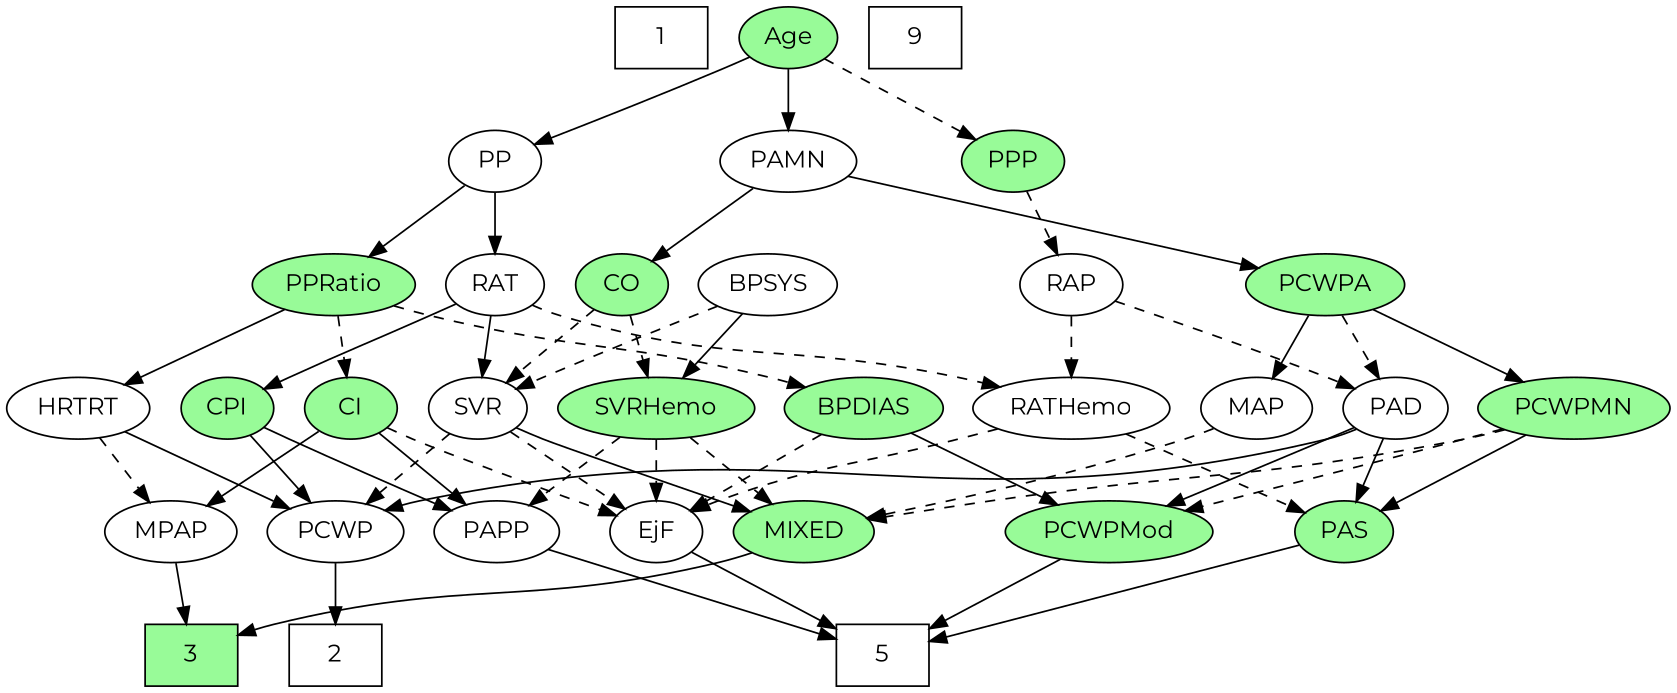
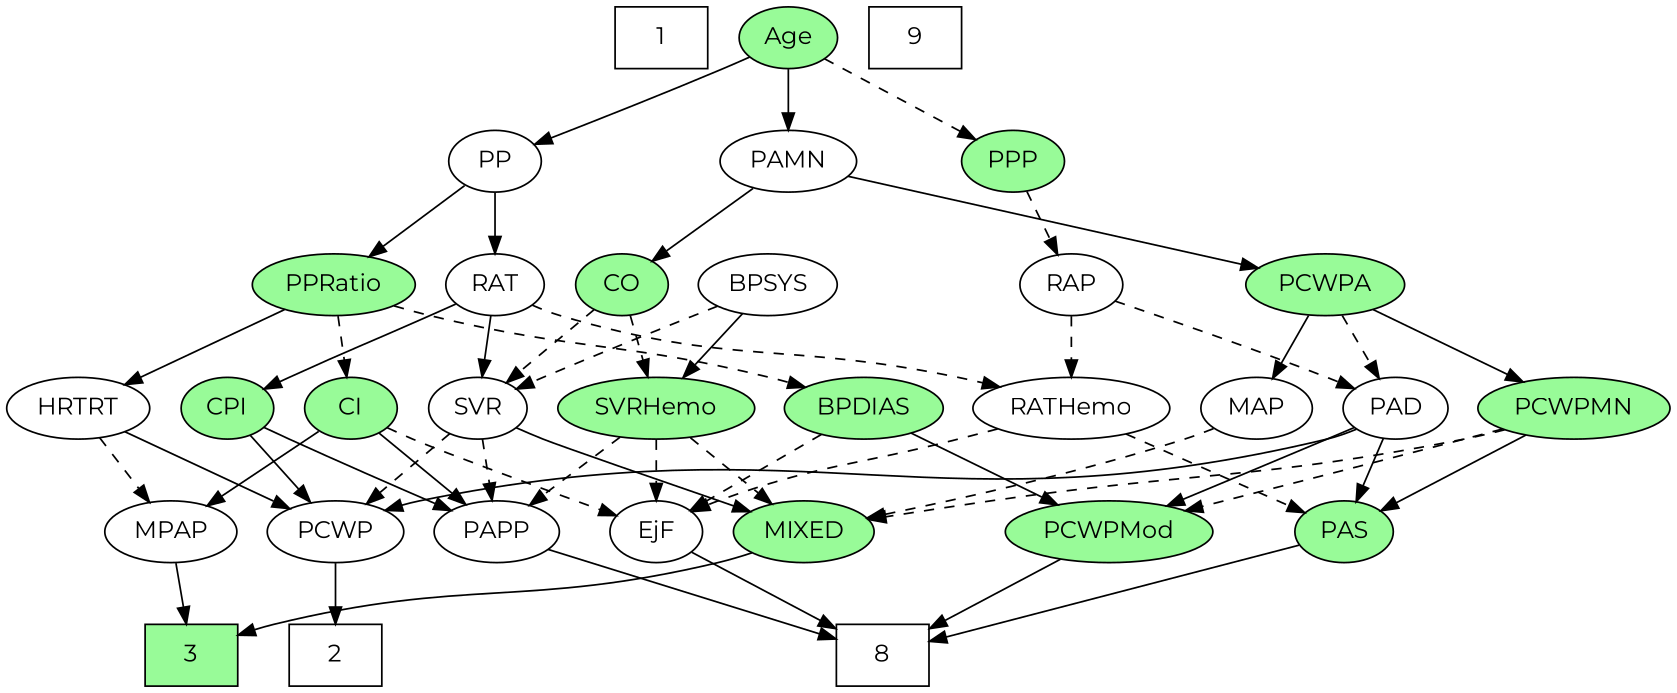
edge "SVR" -> "EjF": now "SVR" -> "PAPP"
node "5": label "5" -> "8"
